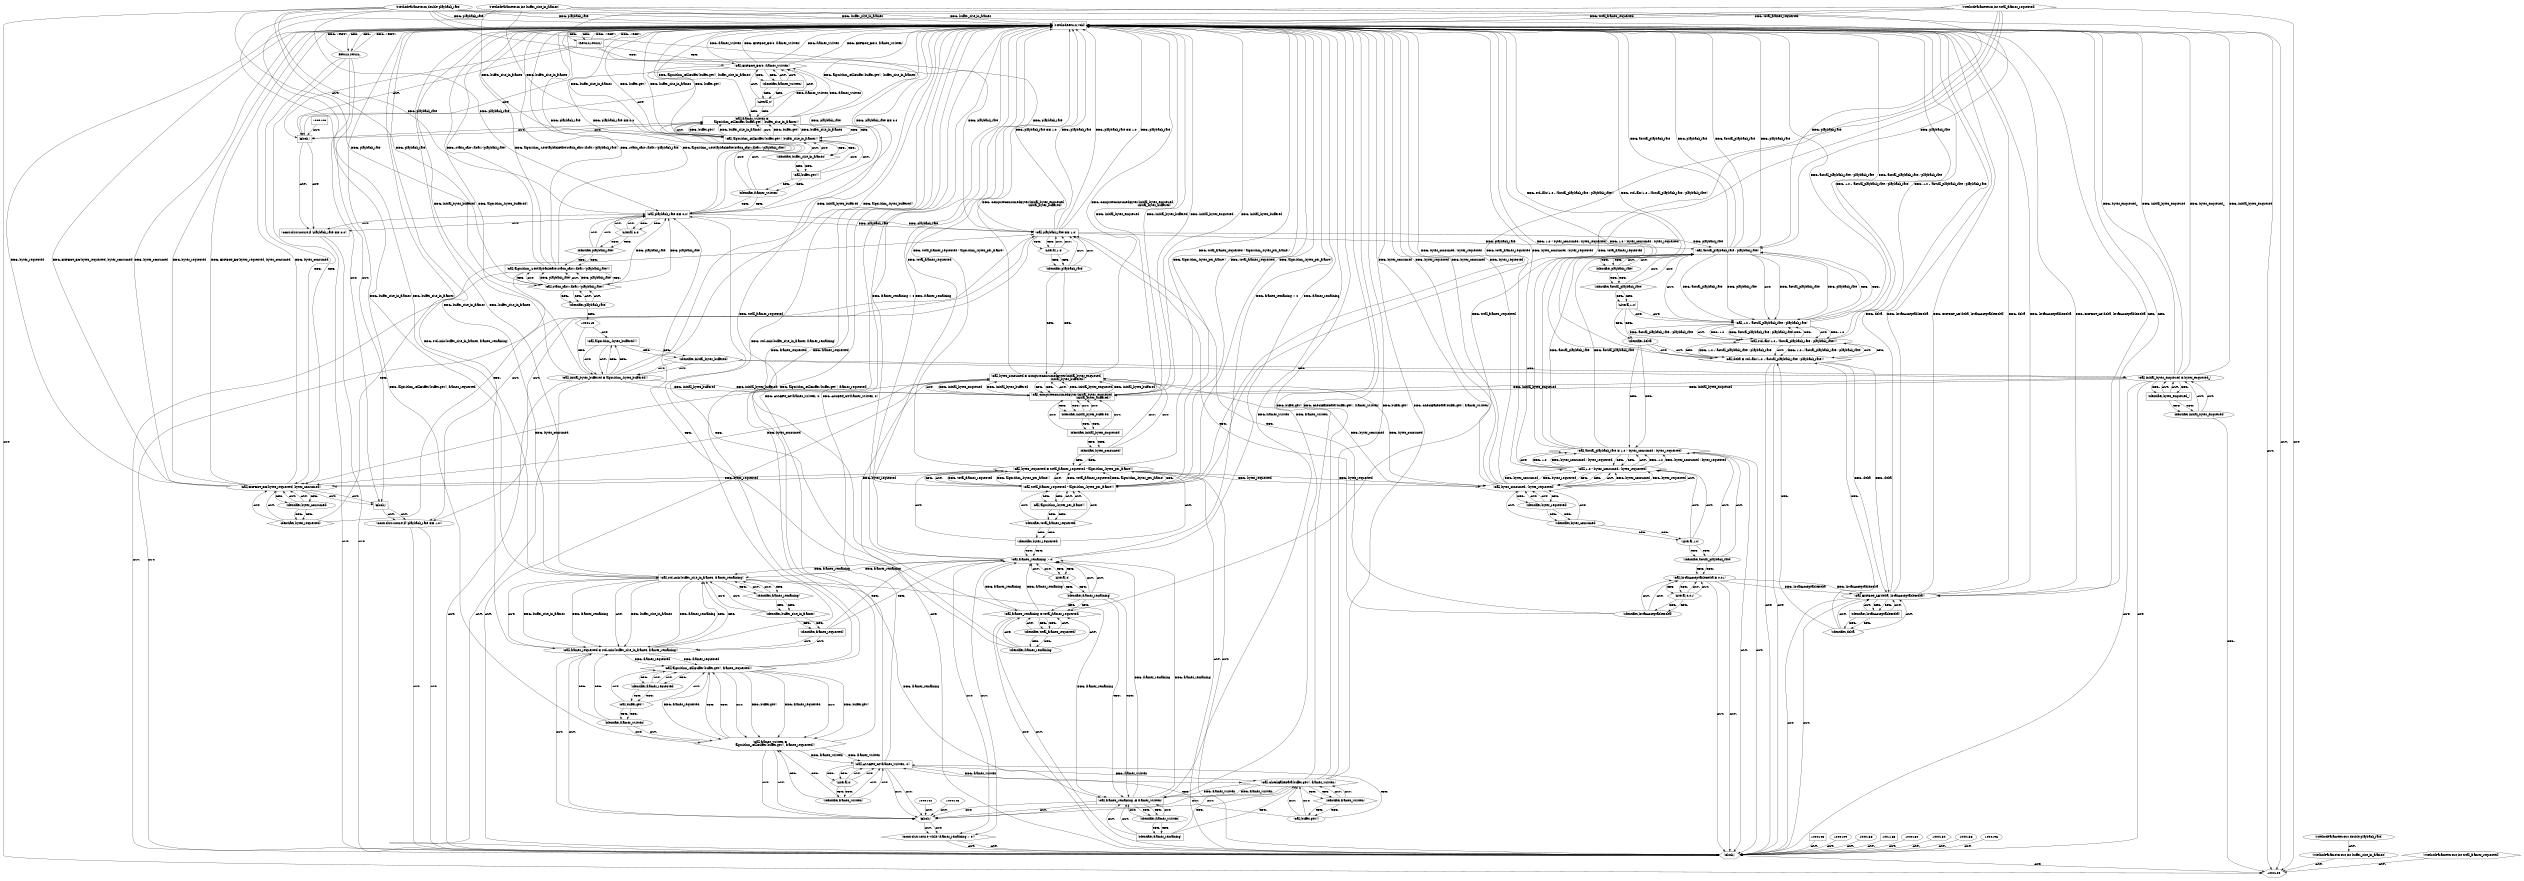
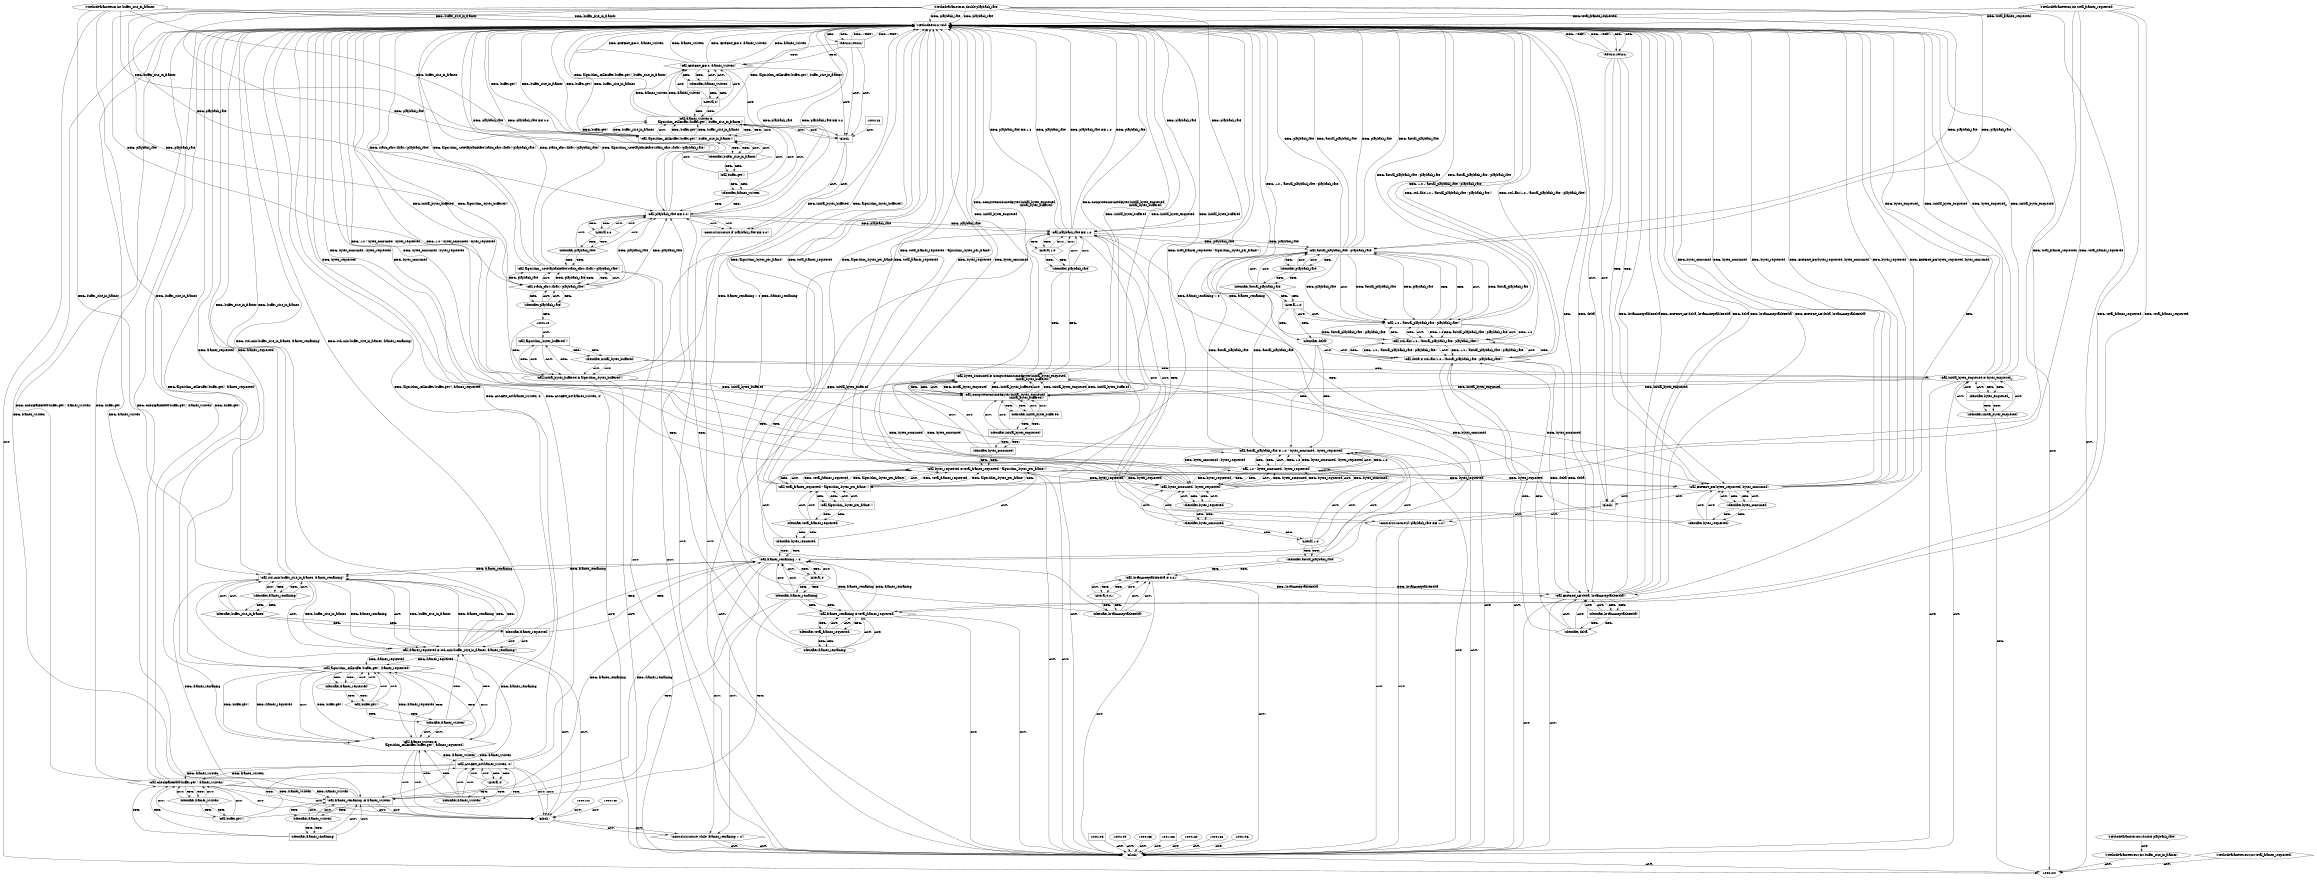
edge "(MethodParameterIn,int total_frames_requested)" -> "1000100": removed, label "AST:"
node "1000184": removed
